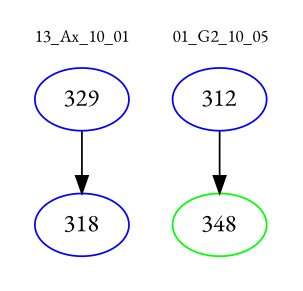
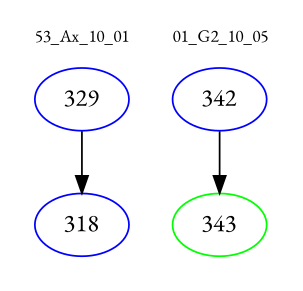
cluster "13_Ax_10_01": label "13_Ax_10_01" -> "53_Ax_10_01"
node "312": label "312" -> "342"
node "348": label "348" -> "343"
